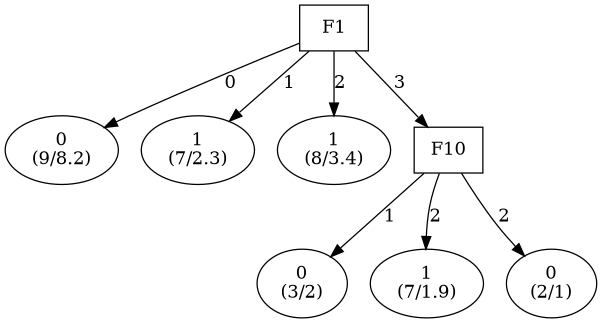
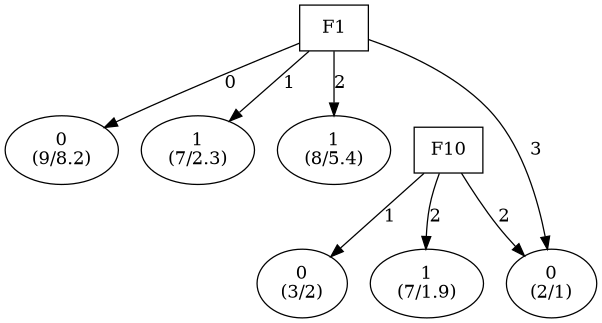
edge "F1" -> "F10": now "F1" -> "0 (2/1)"
node "1 (8/3.4)": label "1 (8/3.4)" -> "1 (8/5.4)"
